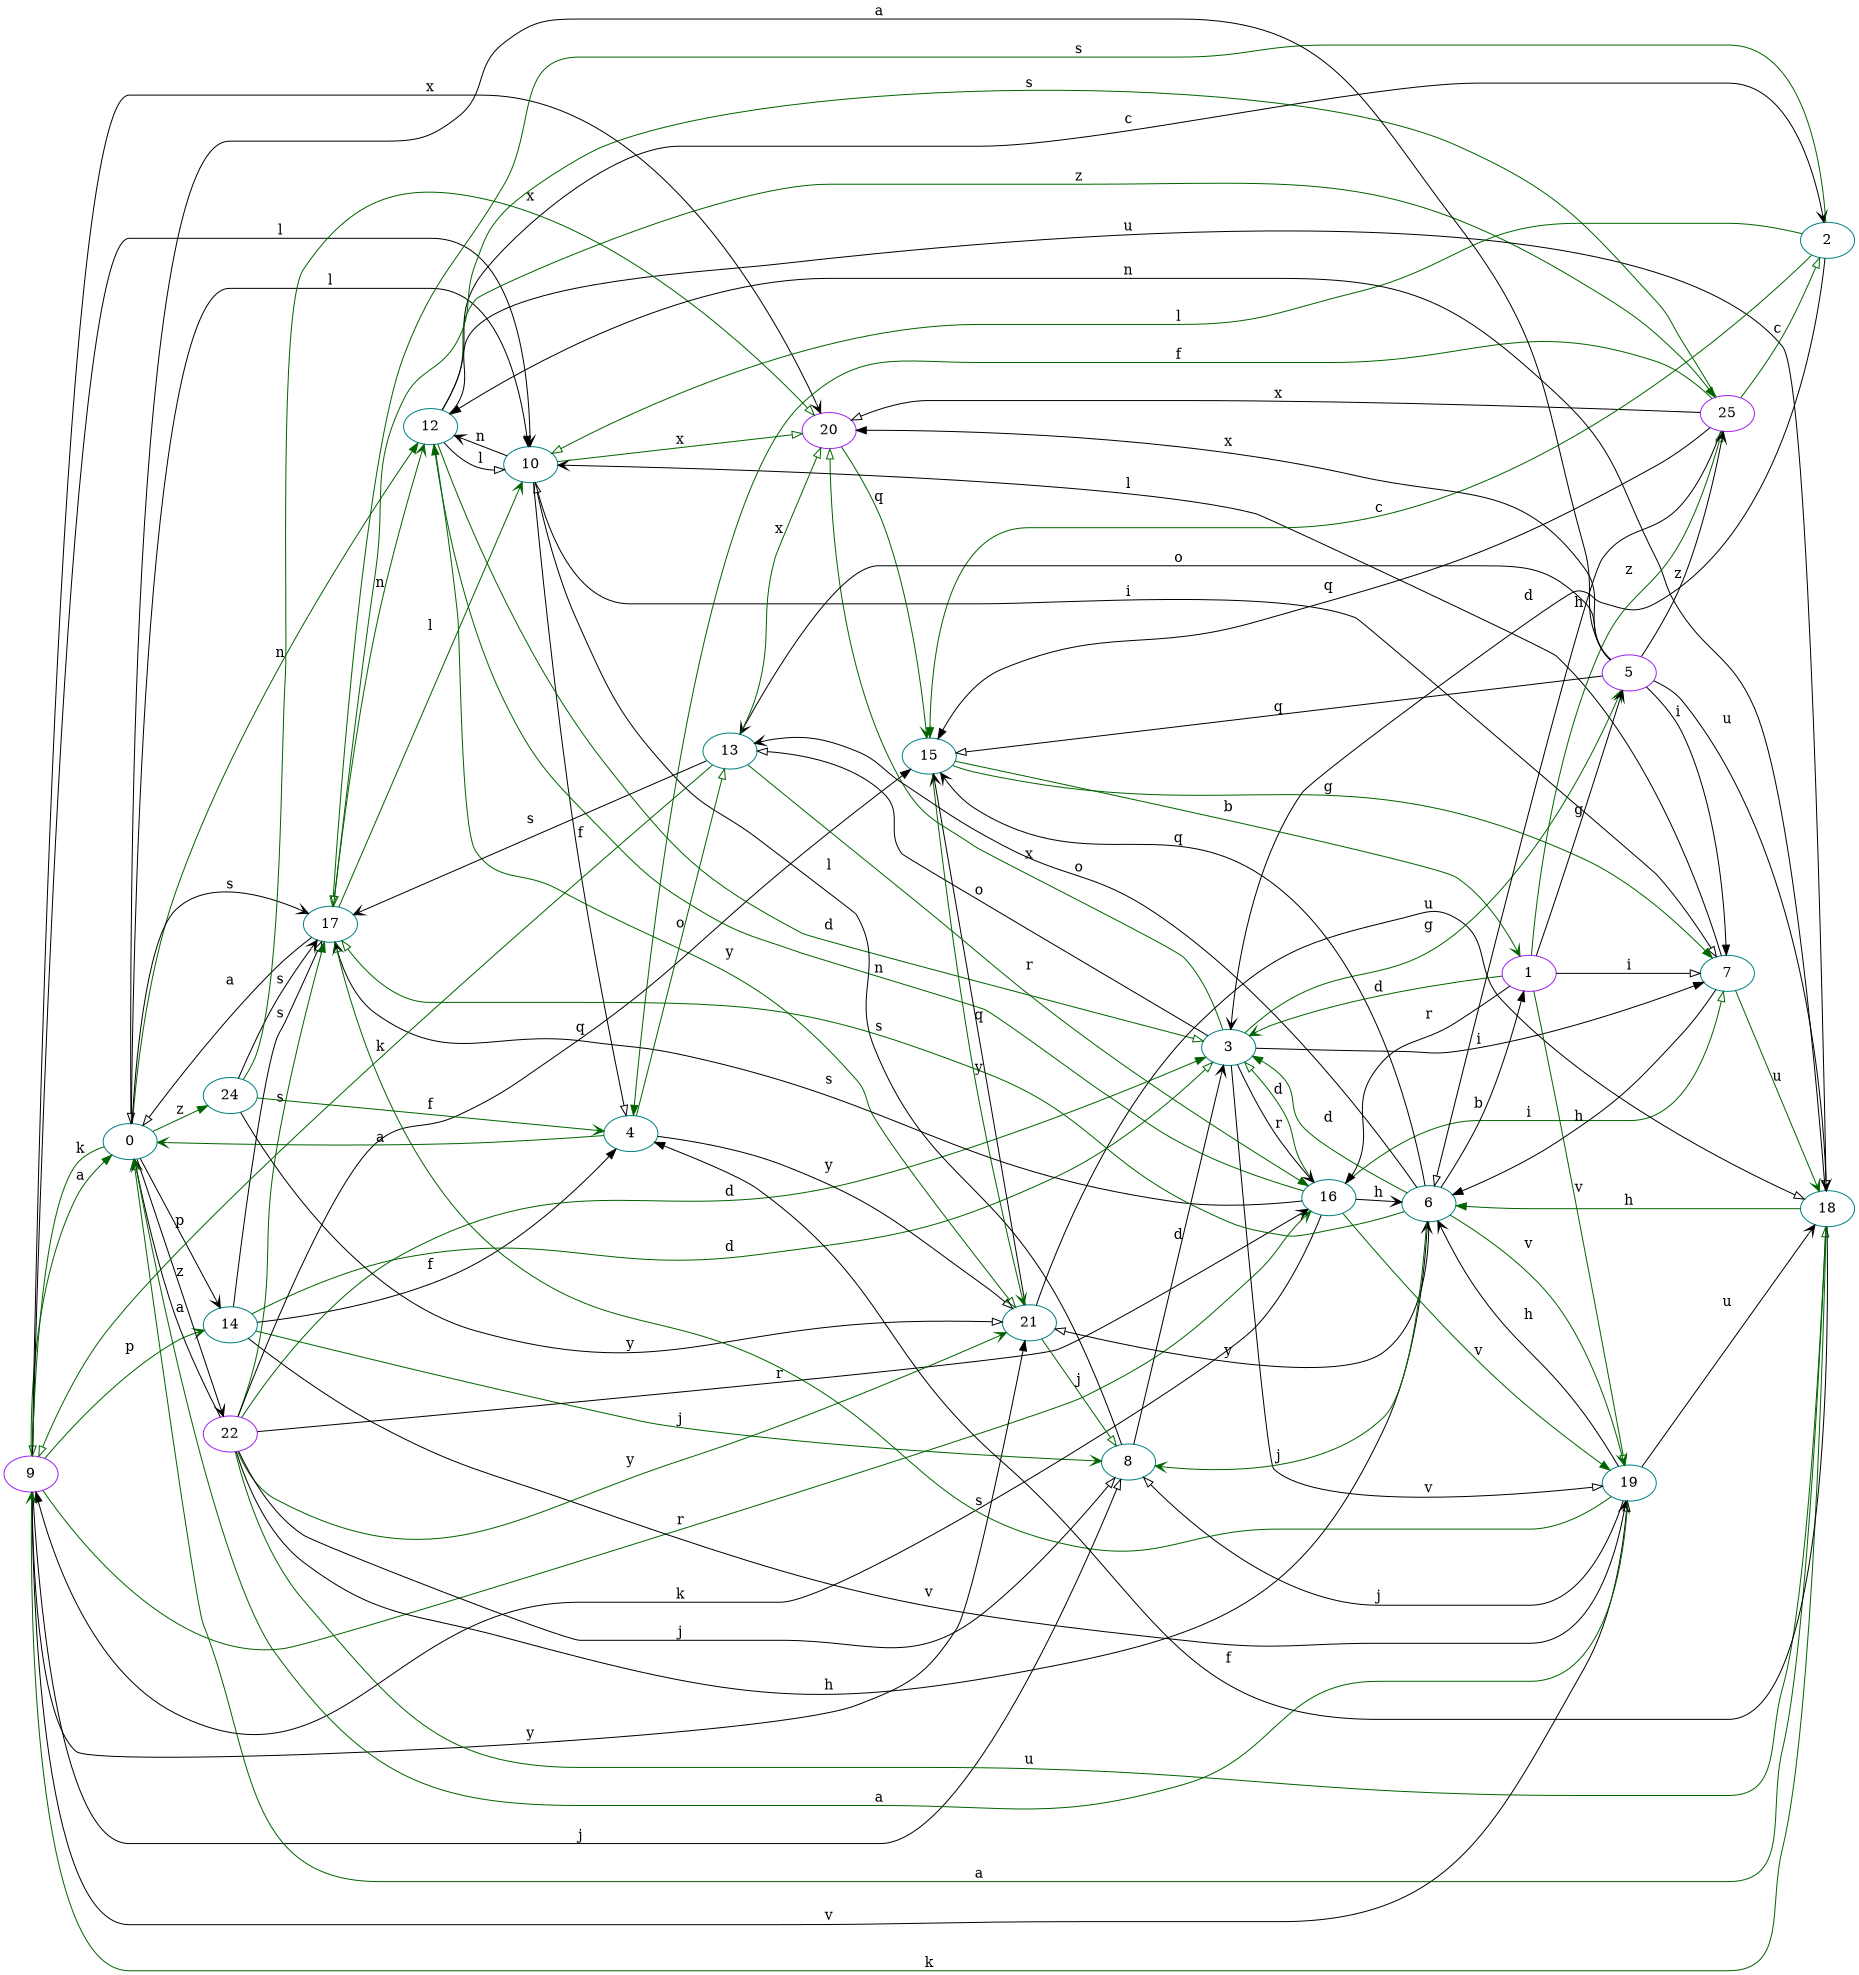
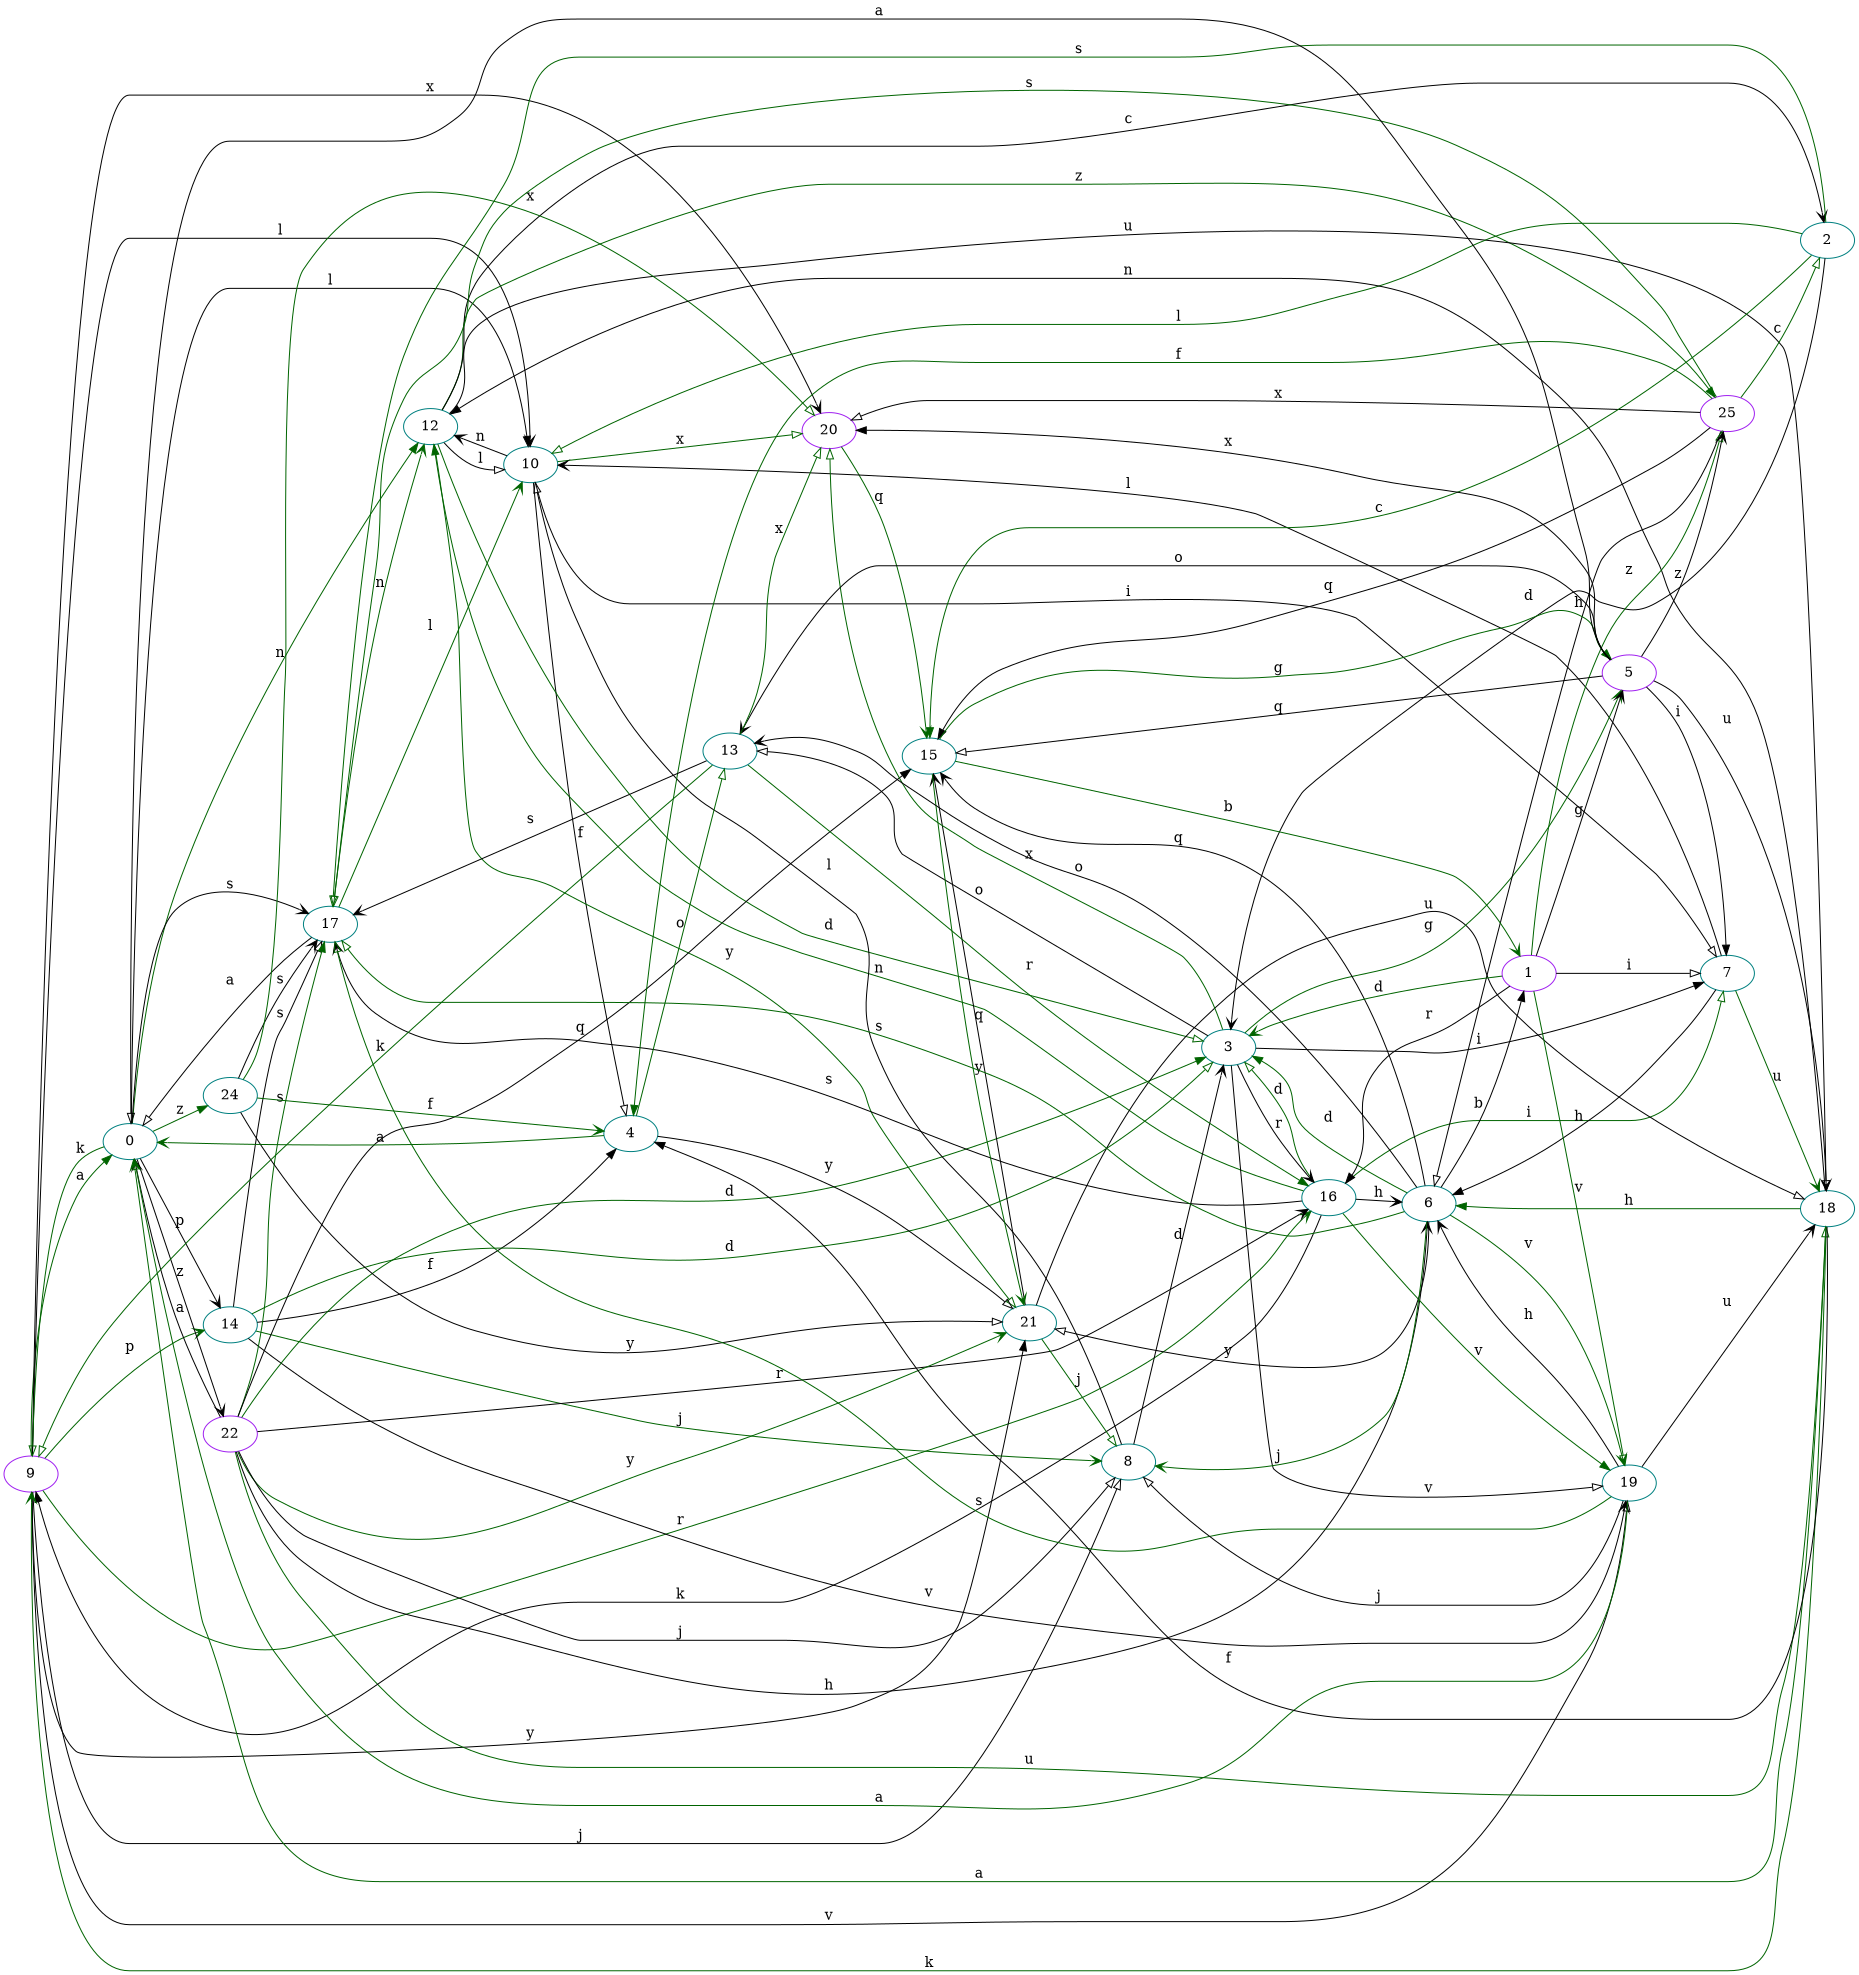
edge "15" -> "7": now "15" -> "5"
